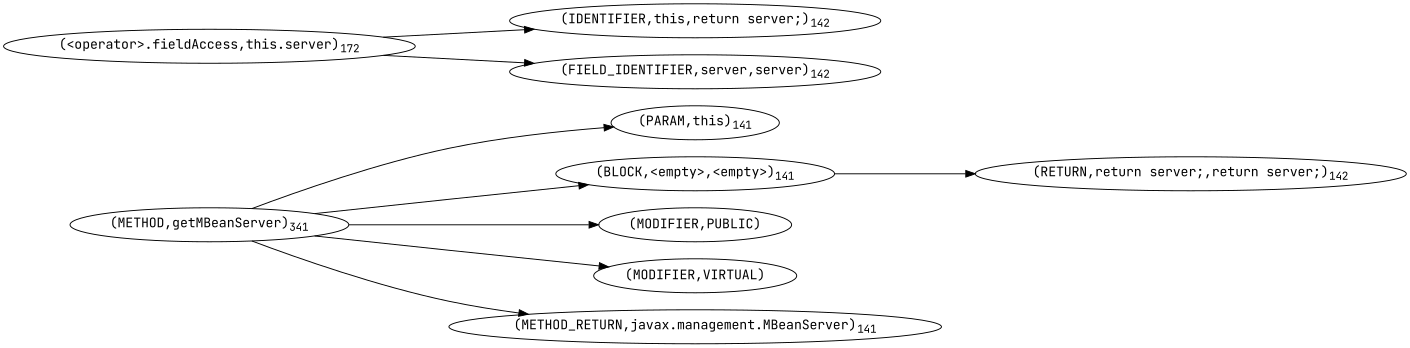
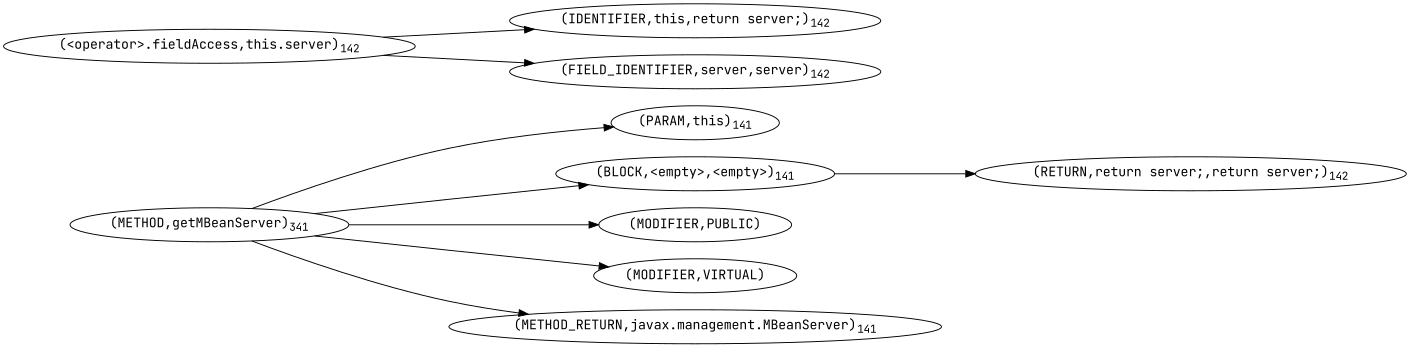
node "(<operator>.fieldAccess,this.server)": text "172" -> "142"
